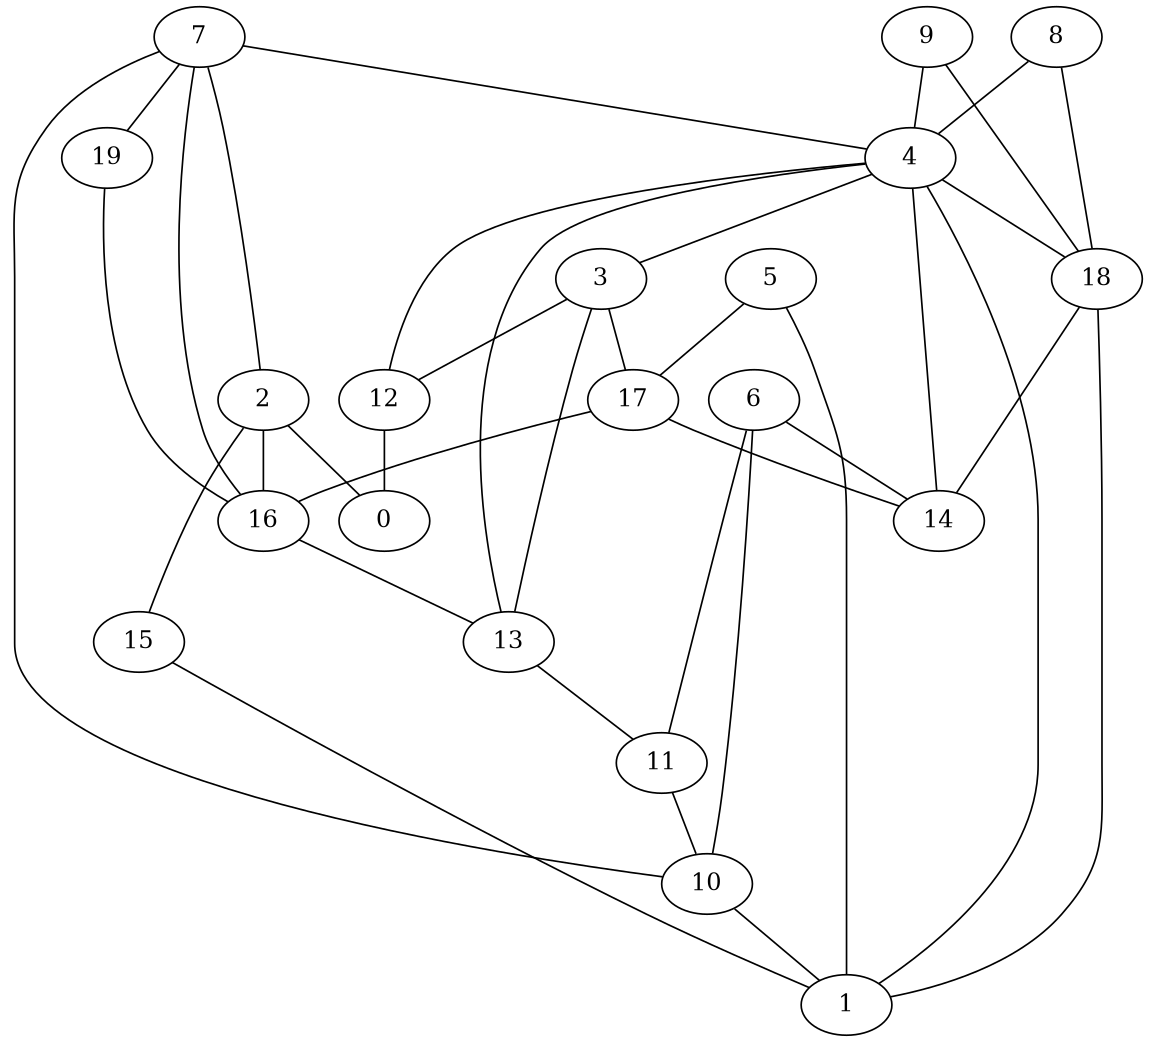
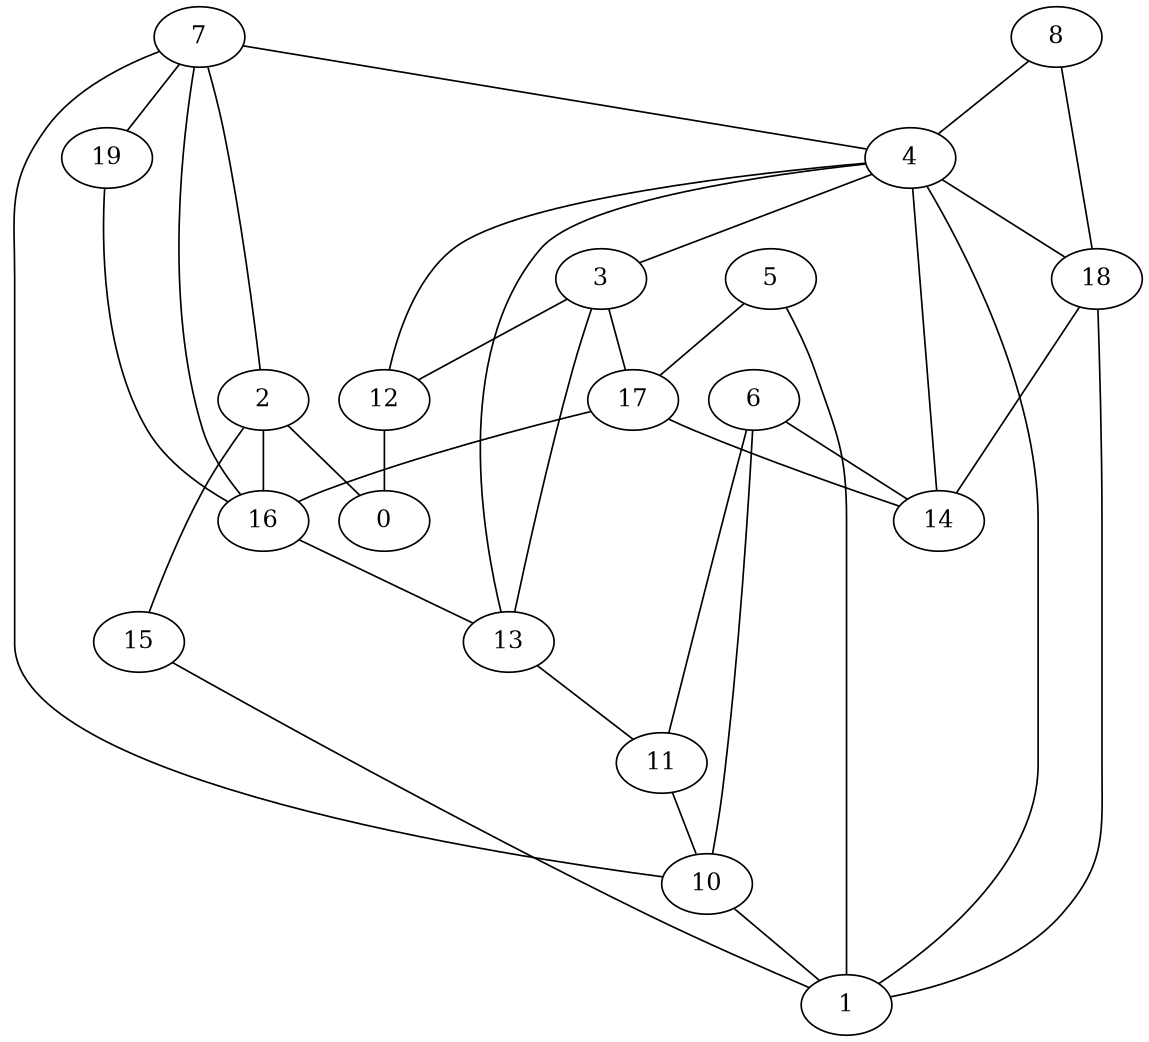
node "9": removed
